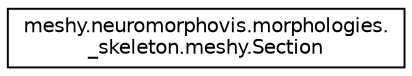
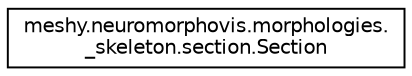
node "meshy.neuromorphovis.morphologies. _skeleton.meshy.Section": label "meshy.neuromorphovis.morphologies. _skeleton.meshy.Section" -> "meshy.neuromorphovis.morphologies. _skeleton.section.Section"
